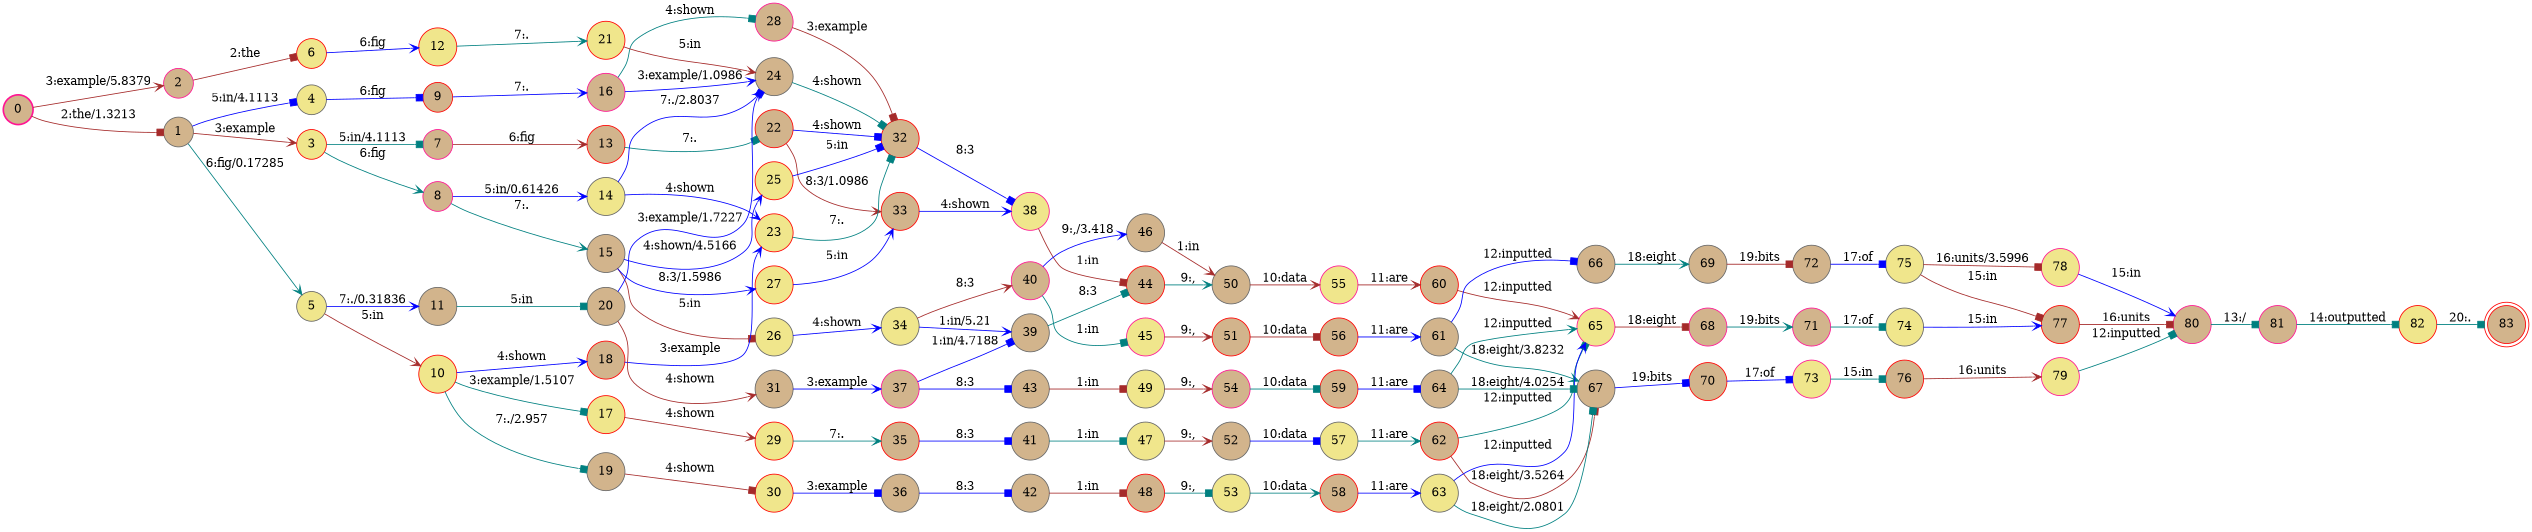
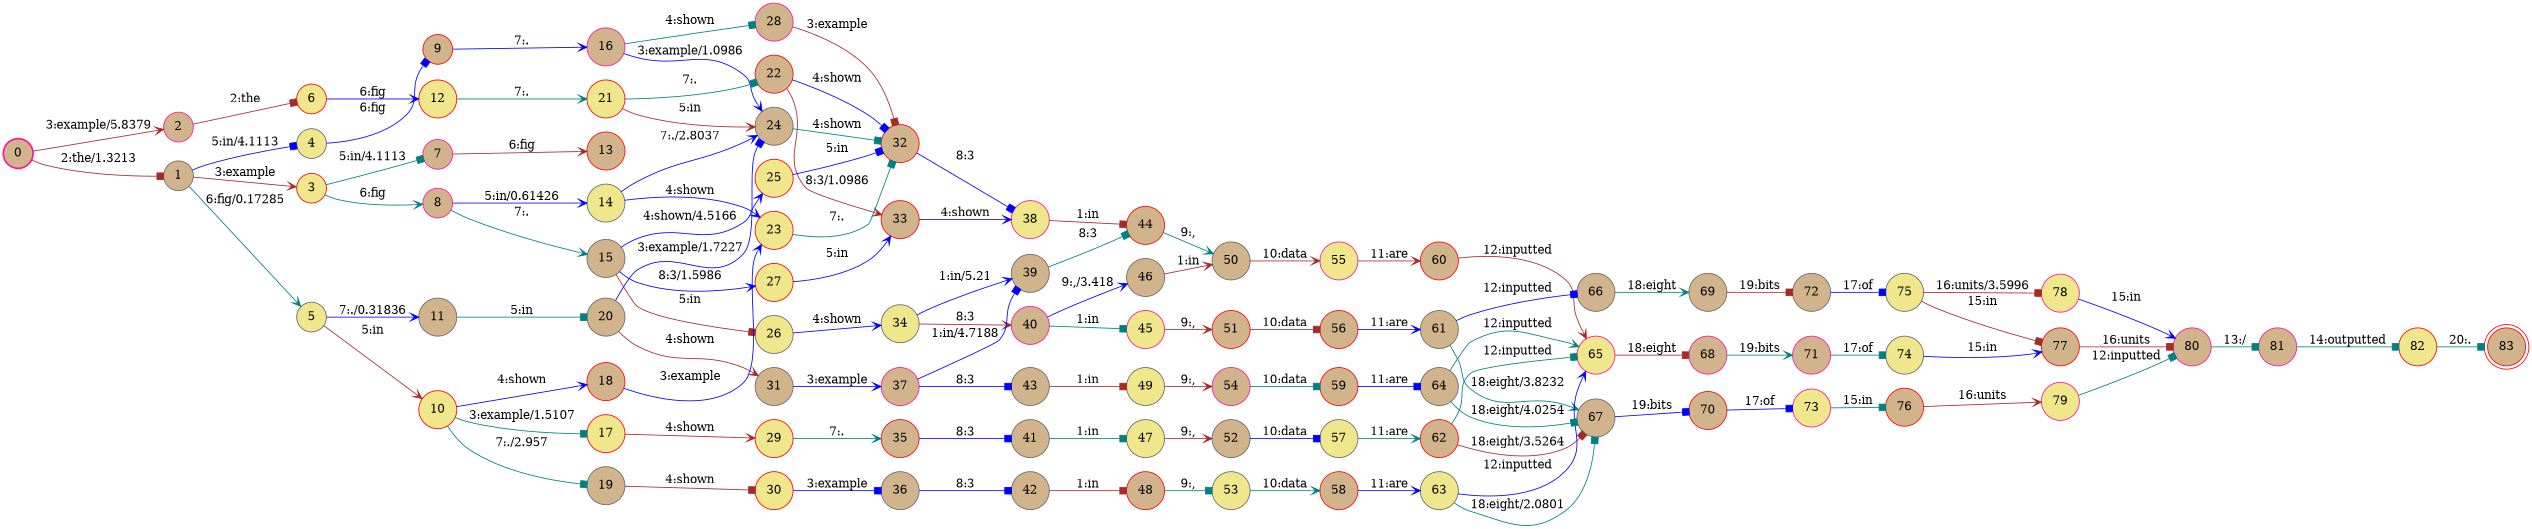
edge "13" -> "22": now "21" -> "22"
